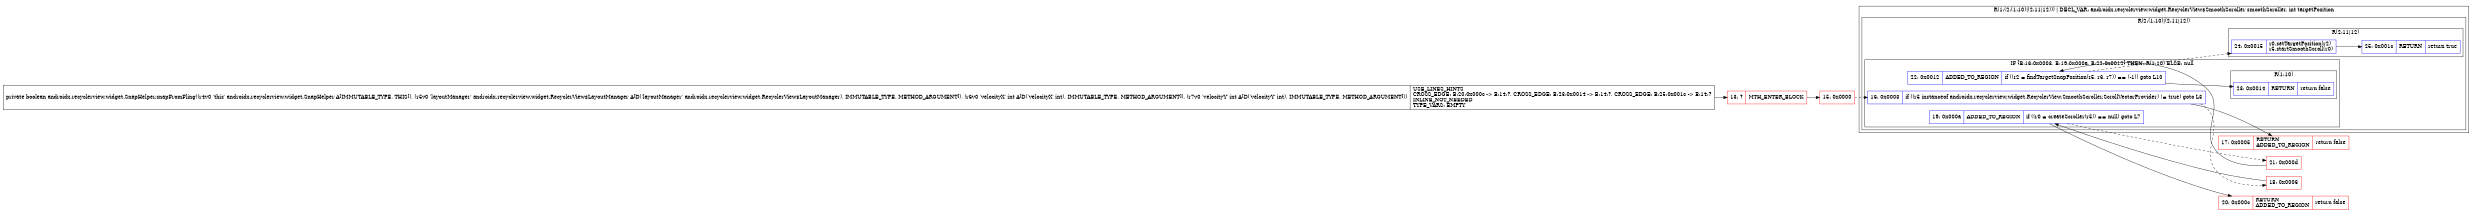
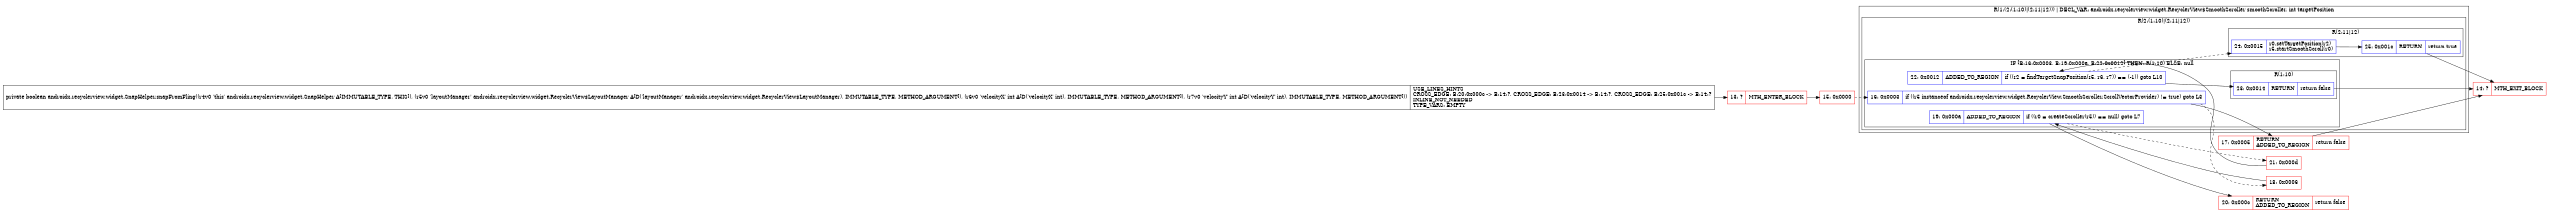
node "14: ?": added
